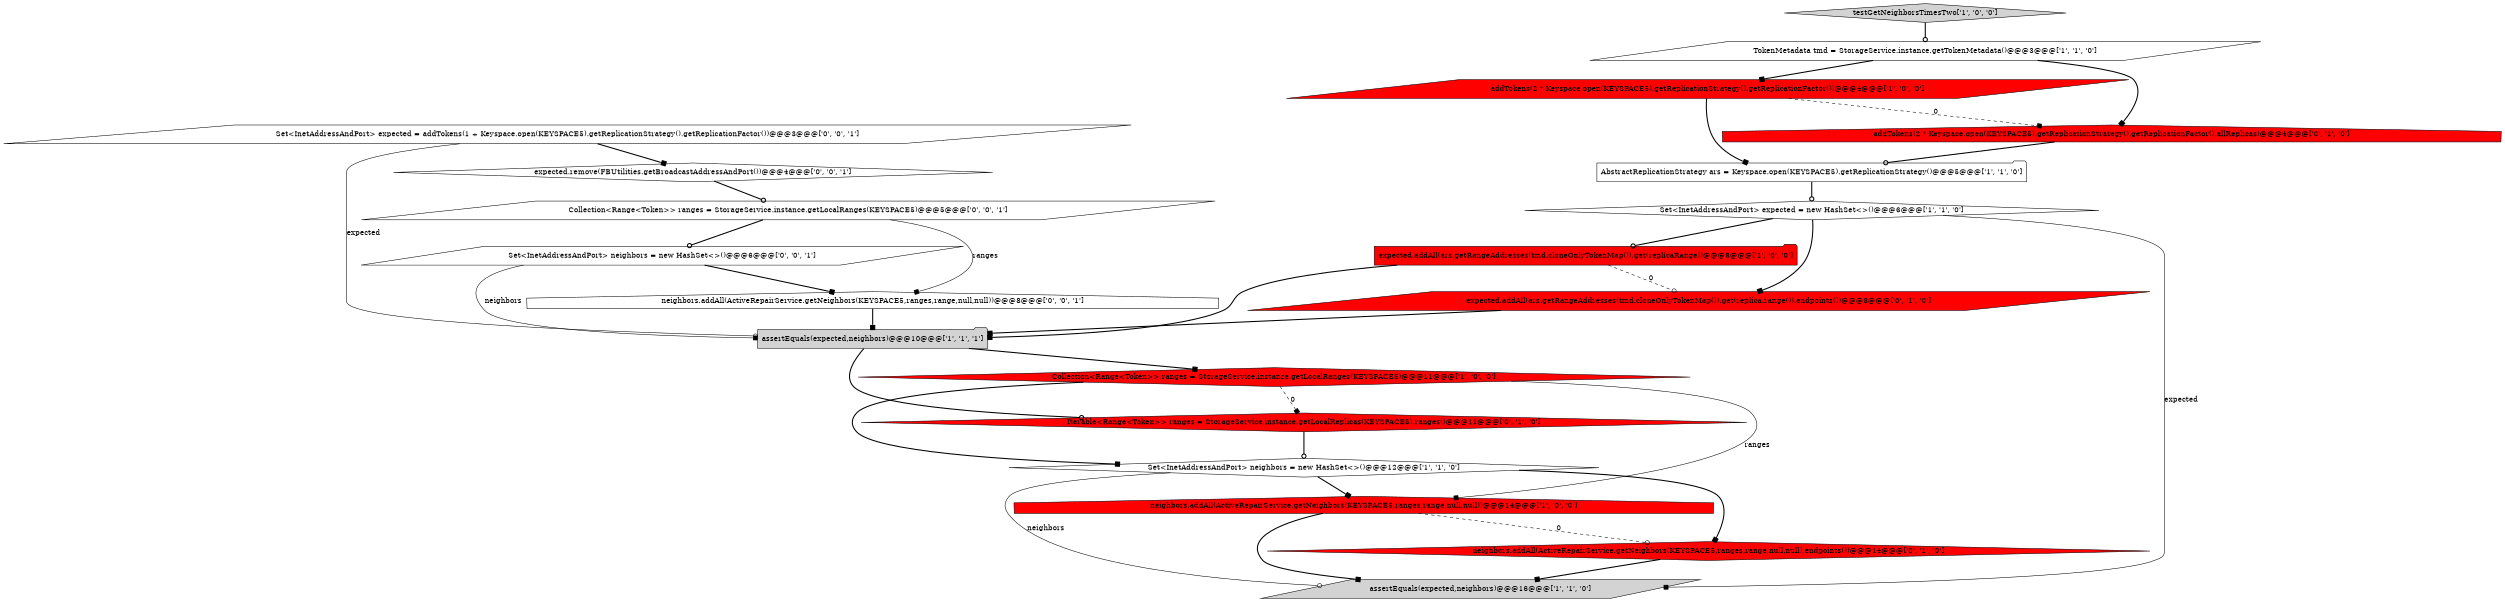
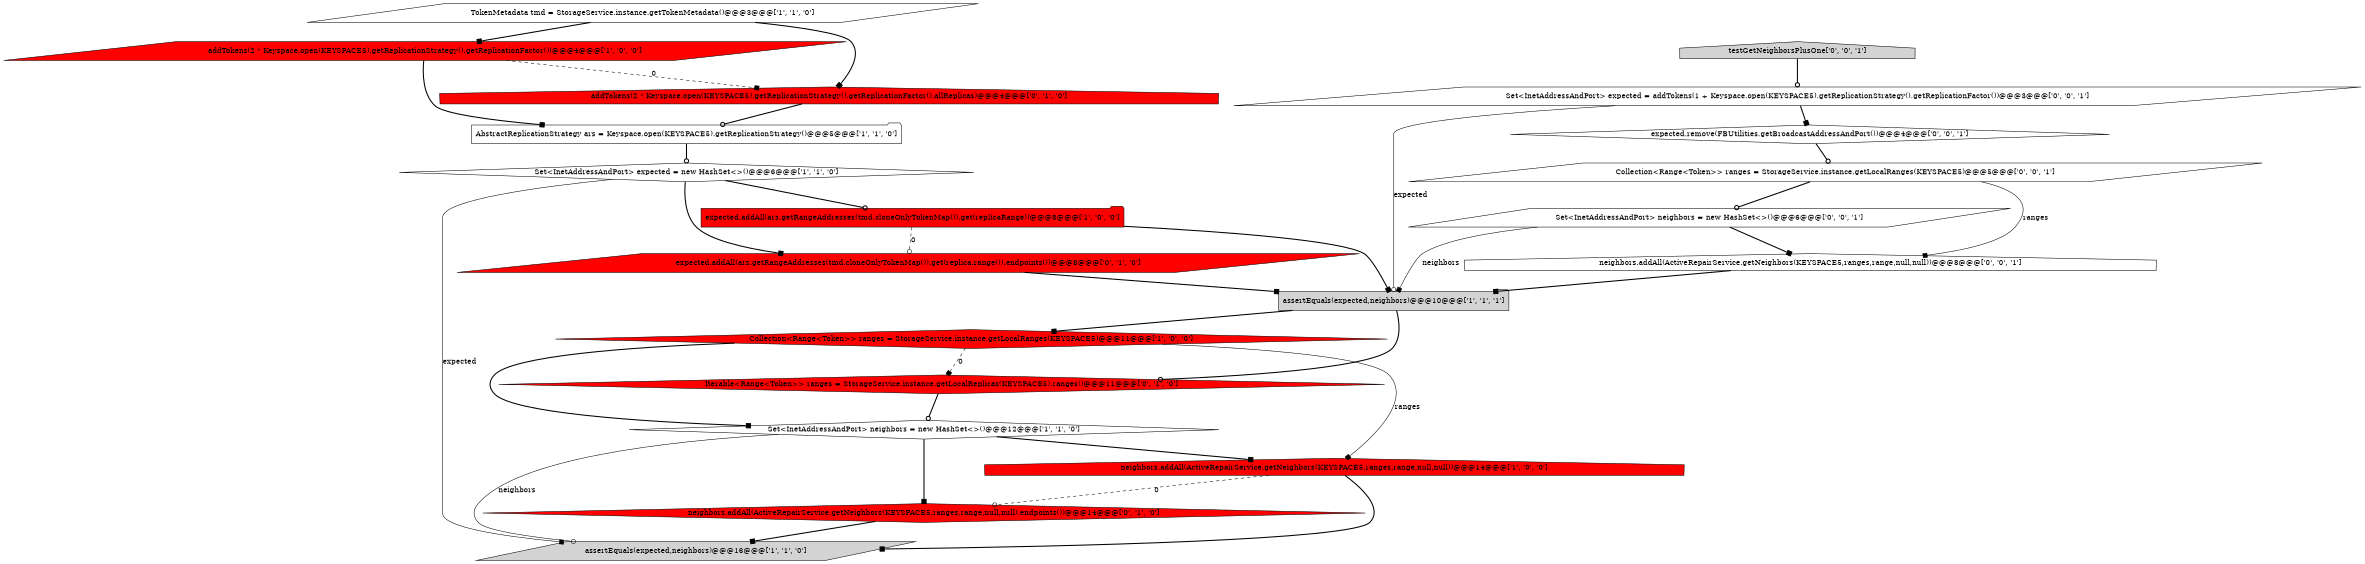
node "testGetNeighborsTimesTwo['1', '0', '0']": removed
node "testGetNeighborsPlusOne['0', '0', '1']": added
